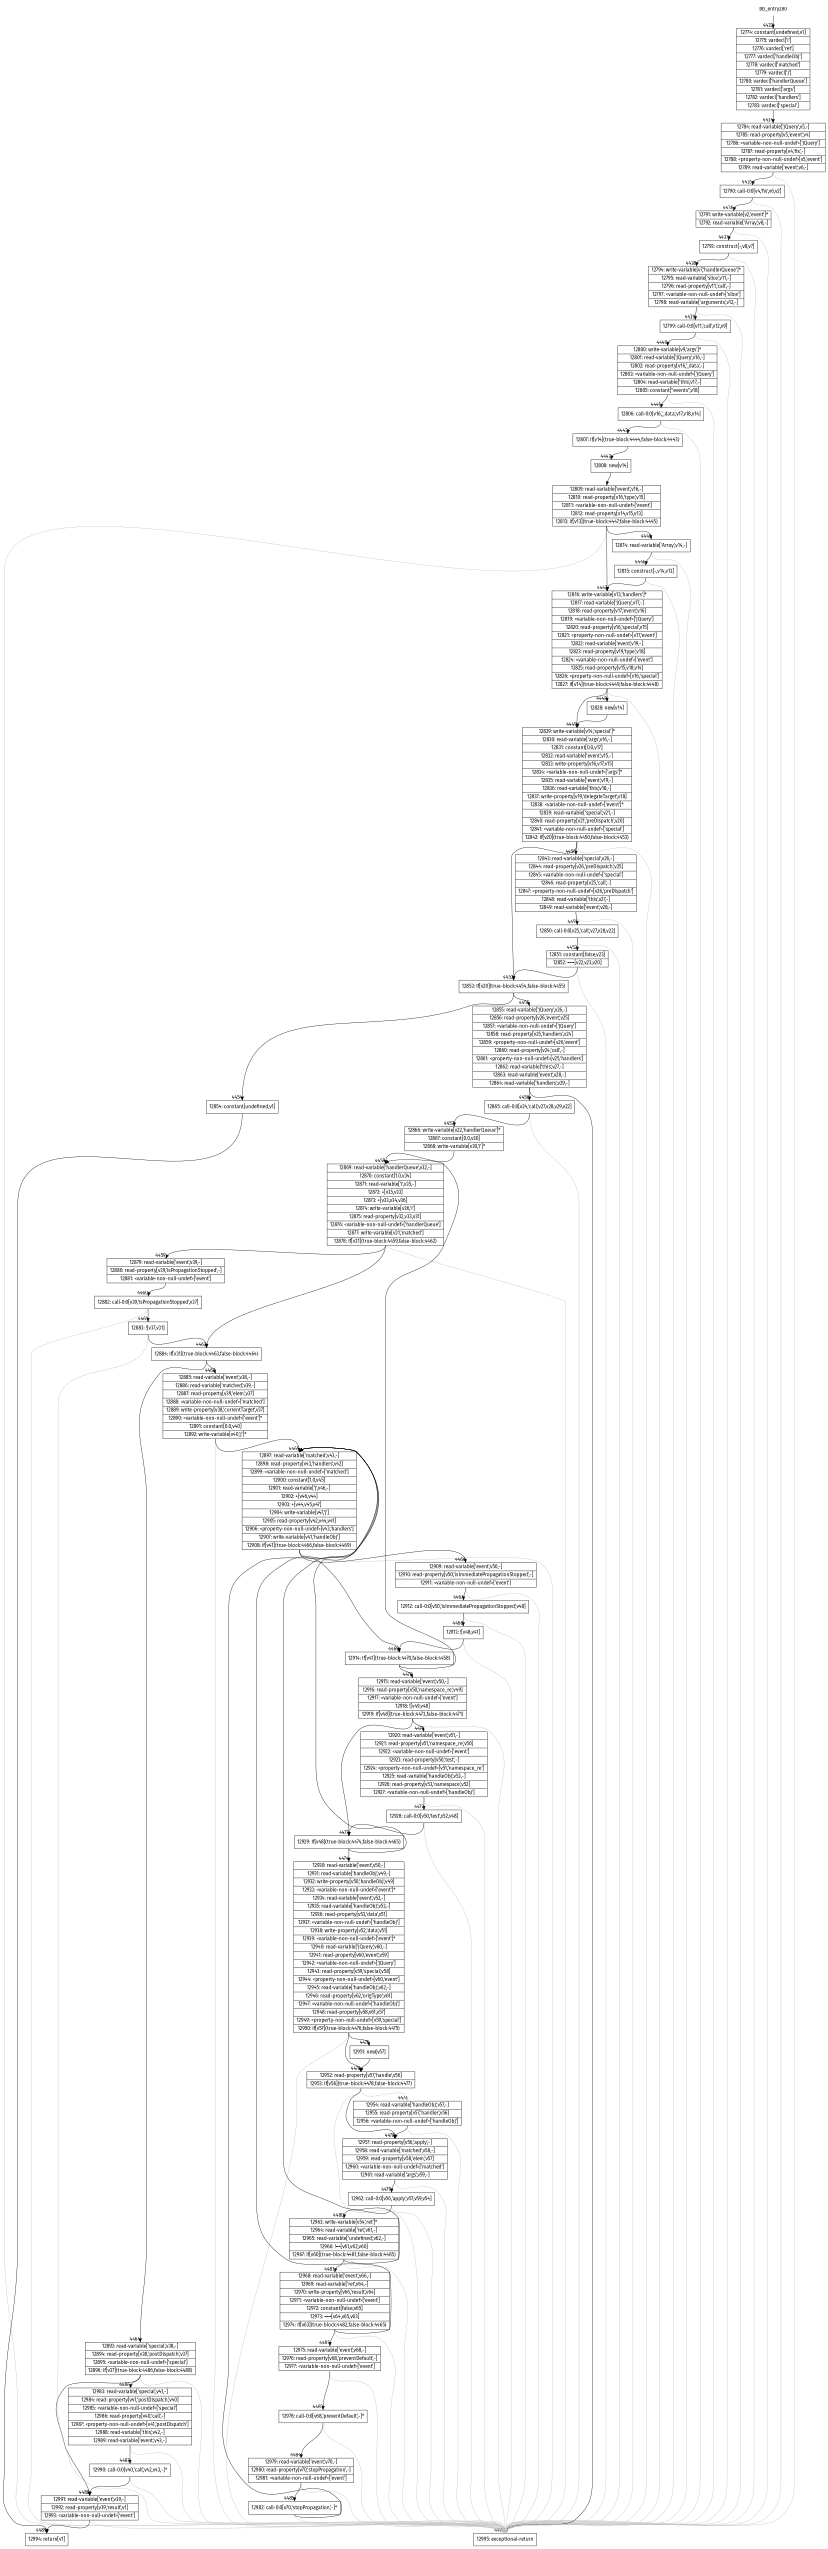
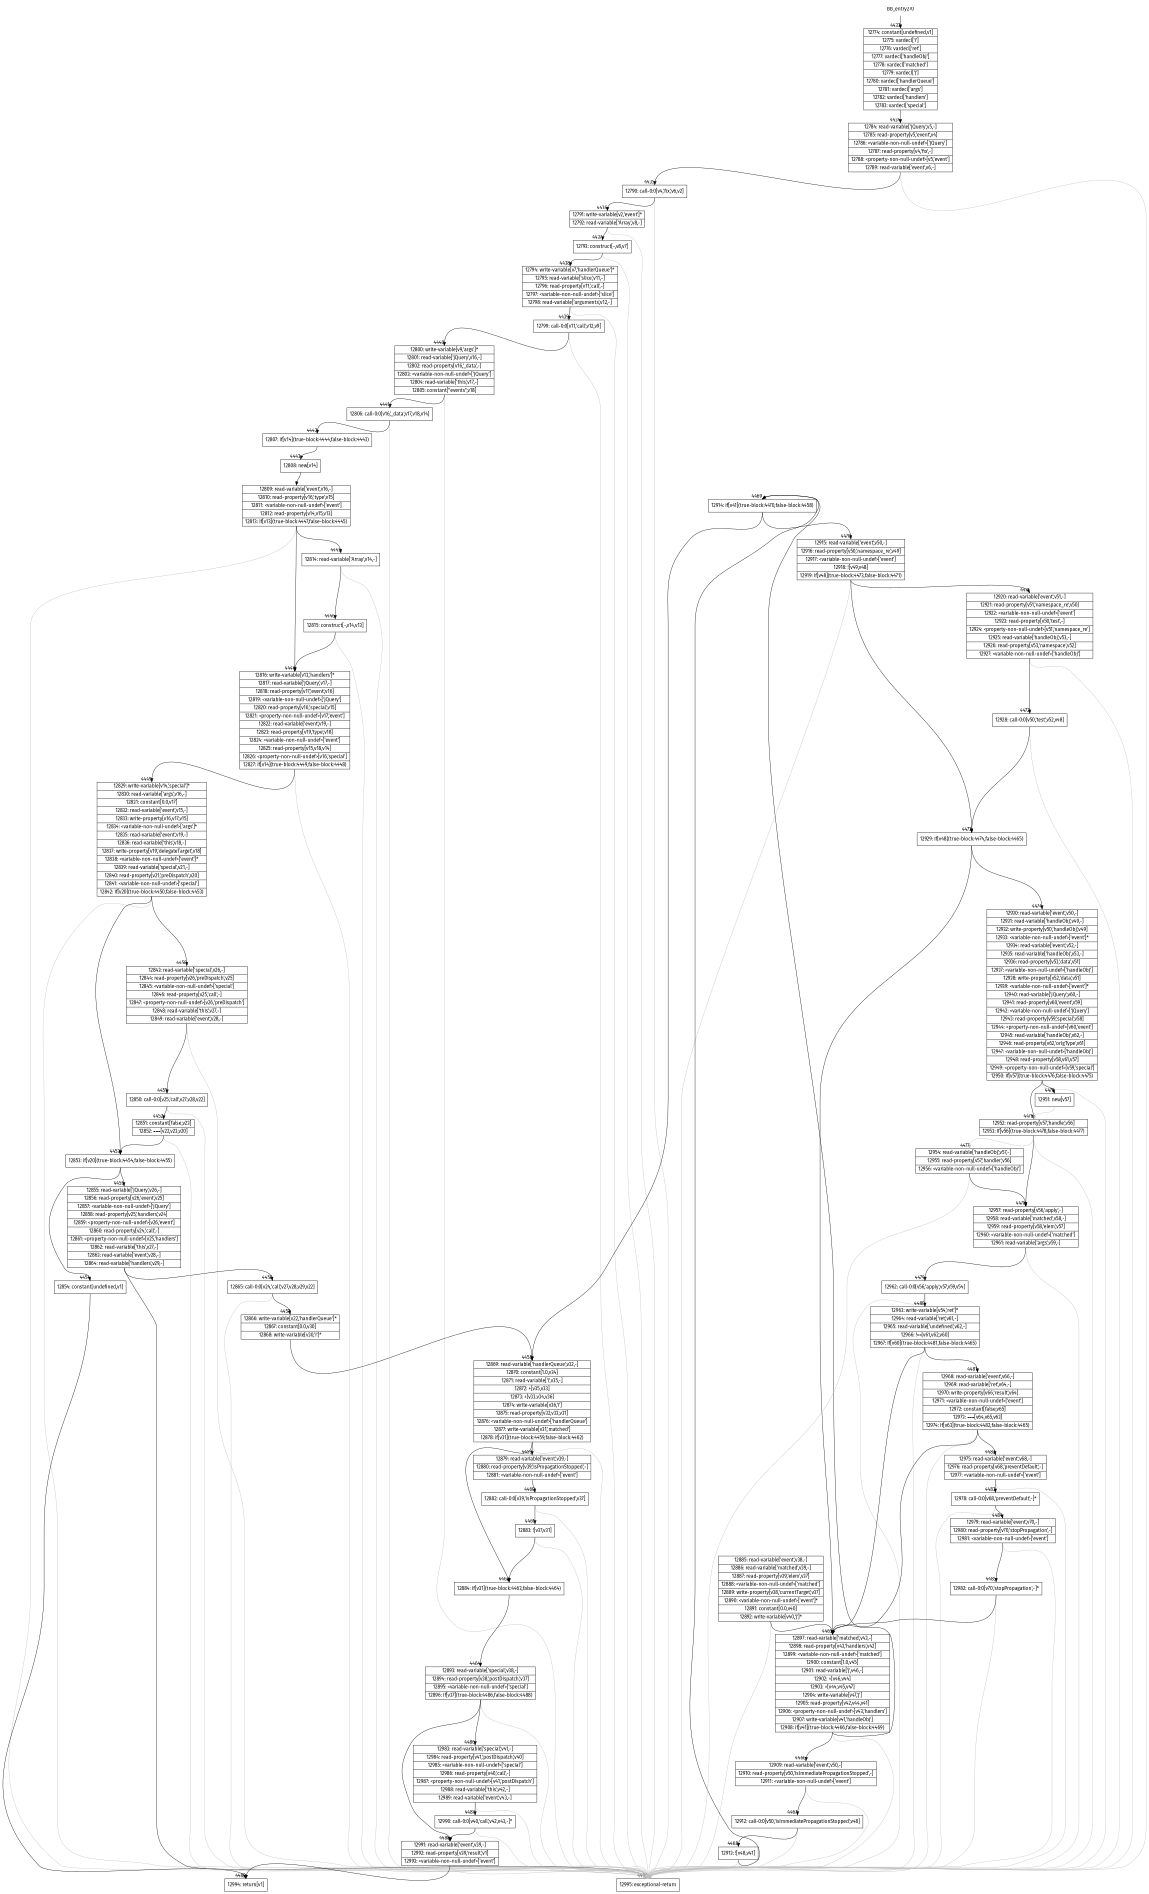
node "BB_entry280": label "BB_entry280" -> "BB_entry270"
node "12828: new[v14]": removed
edge "12884: if[v31](true-block:4463,false-block:4464)" -> "12885: read-variable['event',v38,-]": removed
edge "12951: new[v57]" -> "12952: read-property[v57,'handle',v56]": color black -> gray
